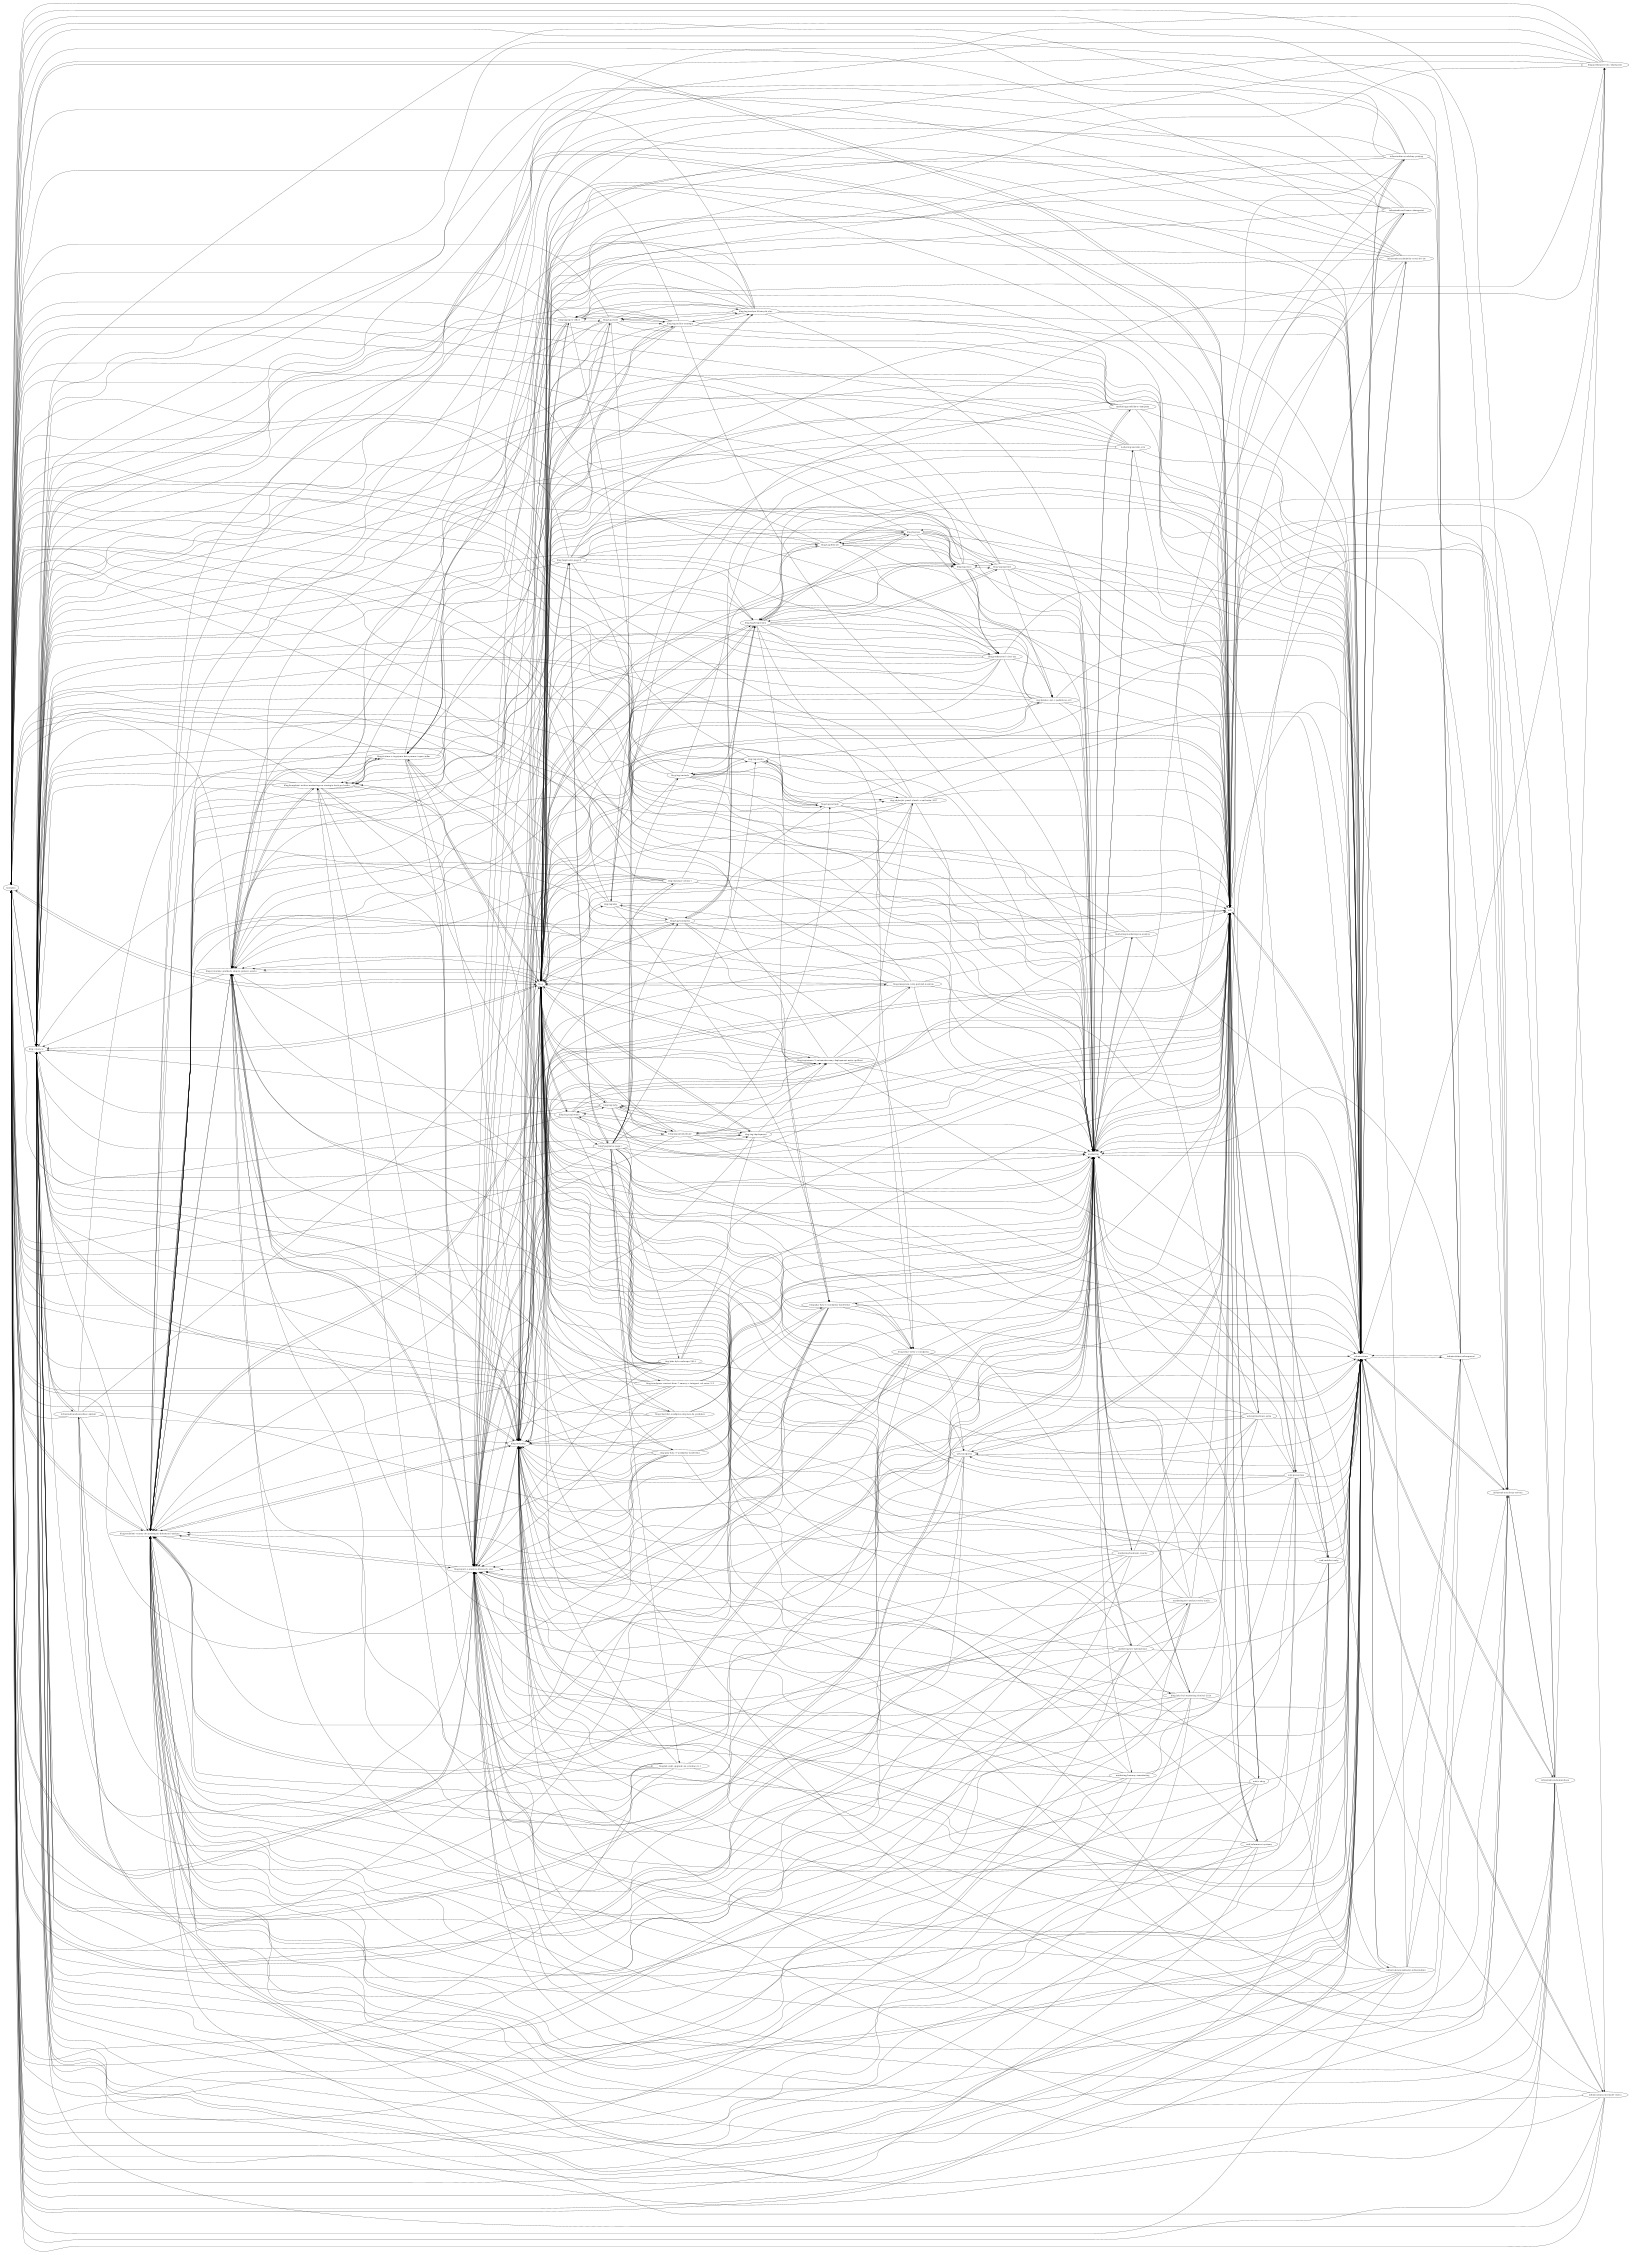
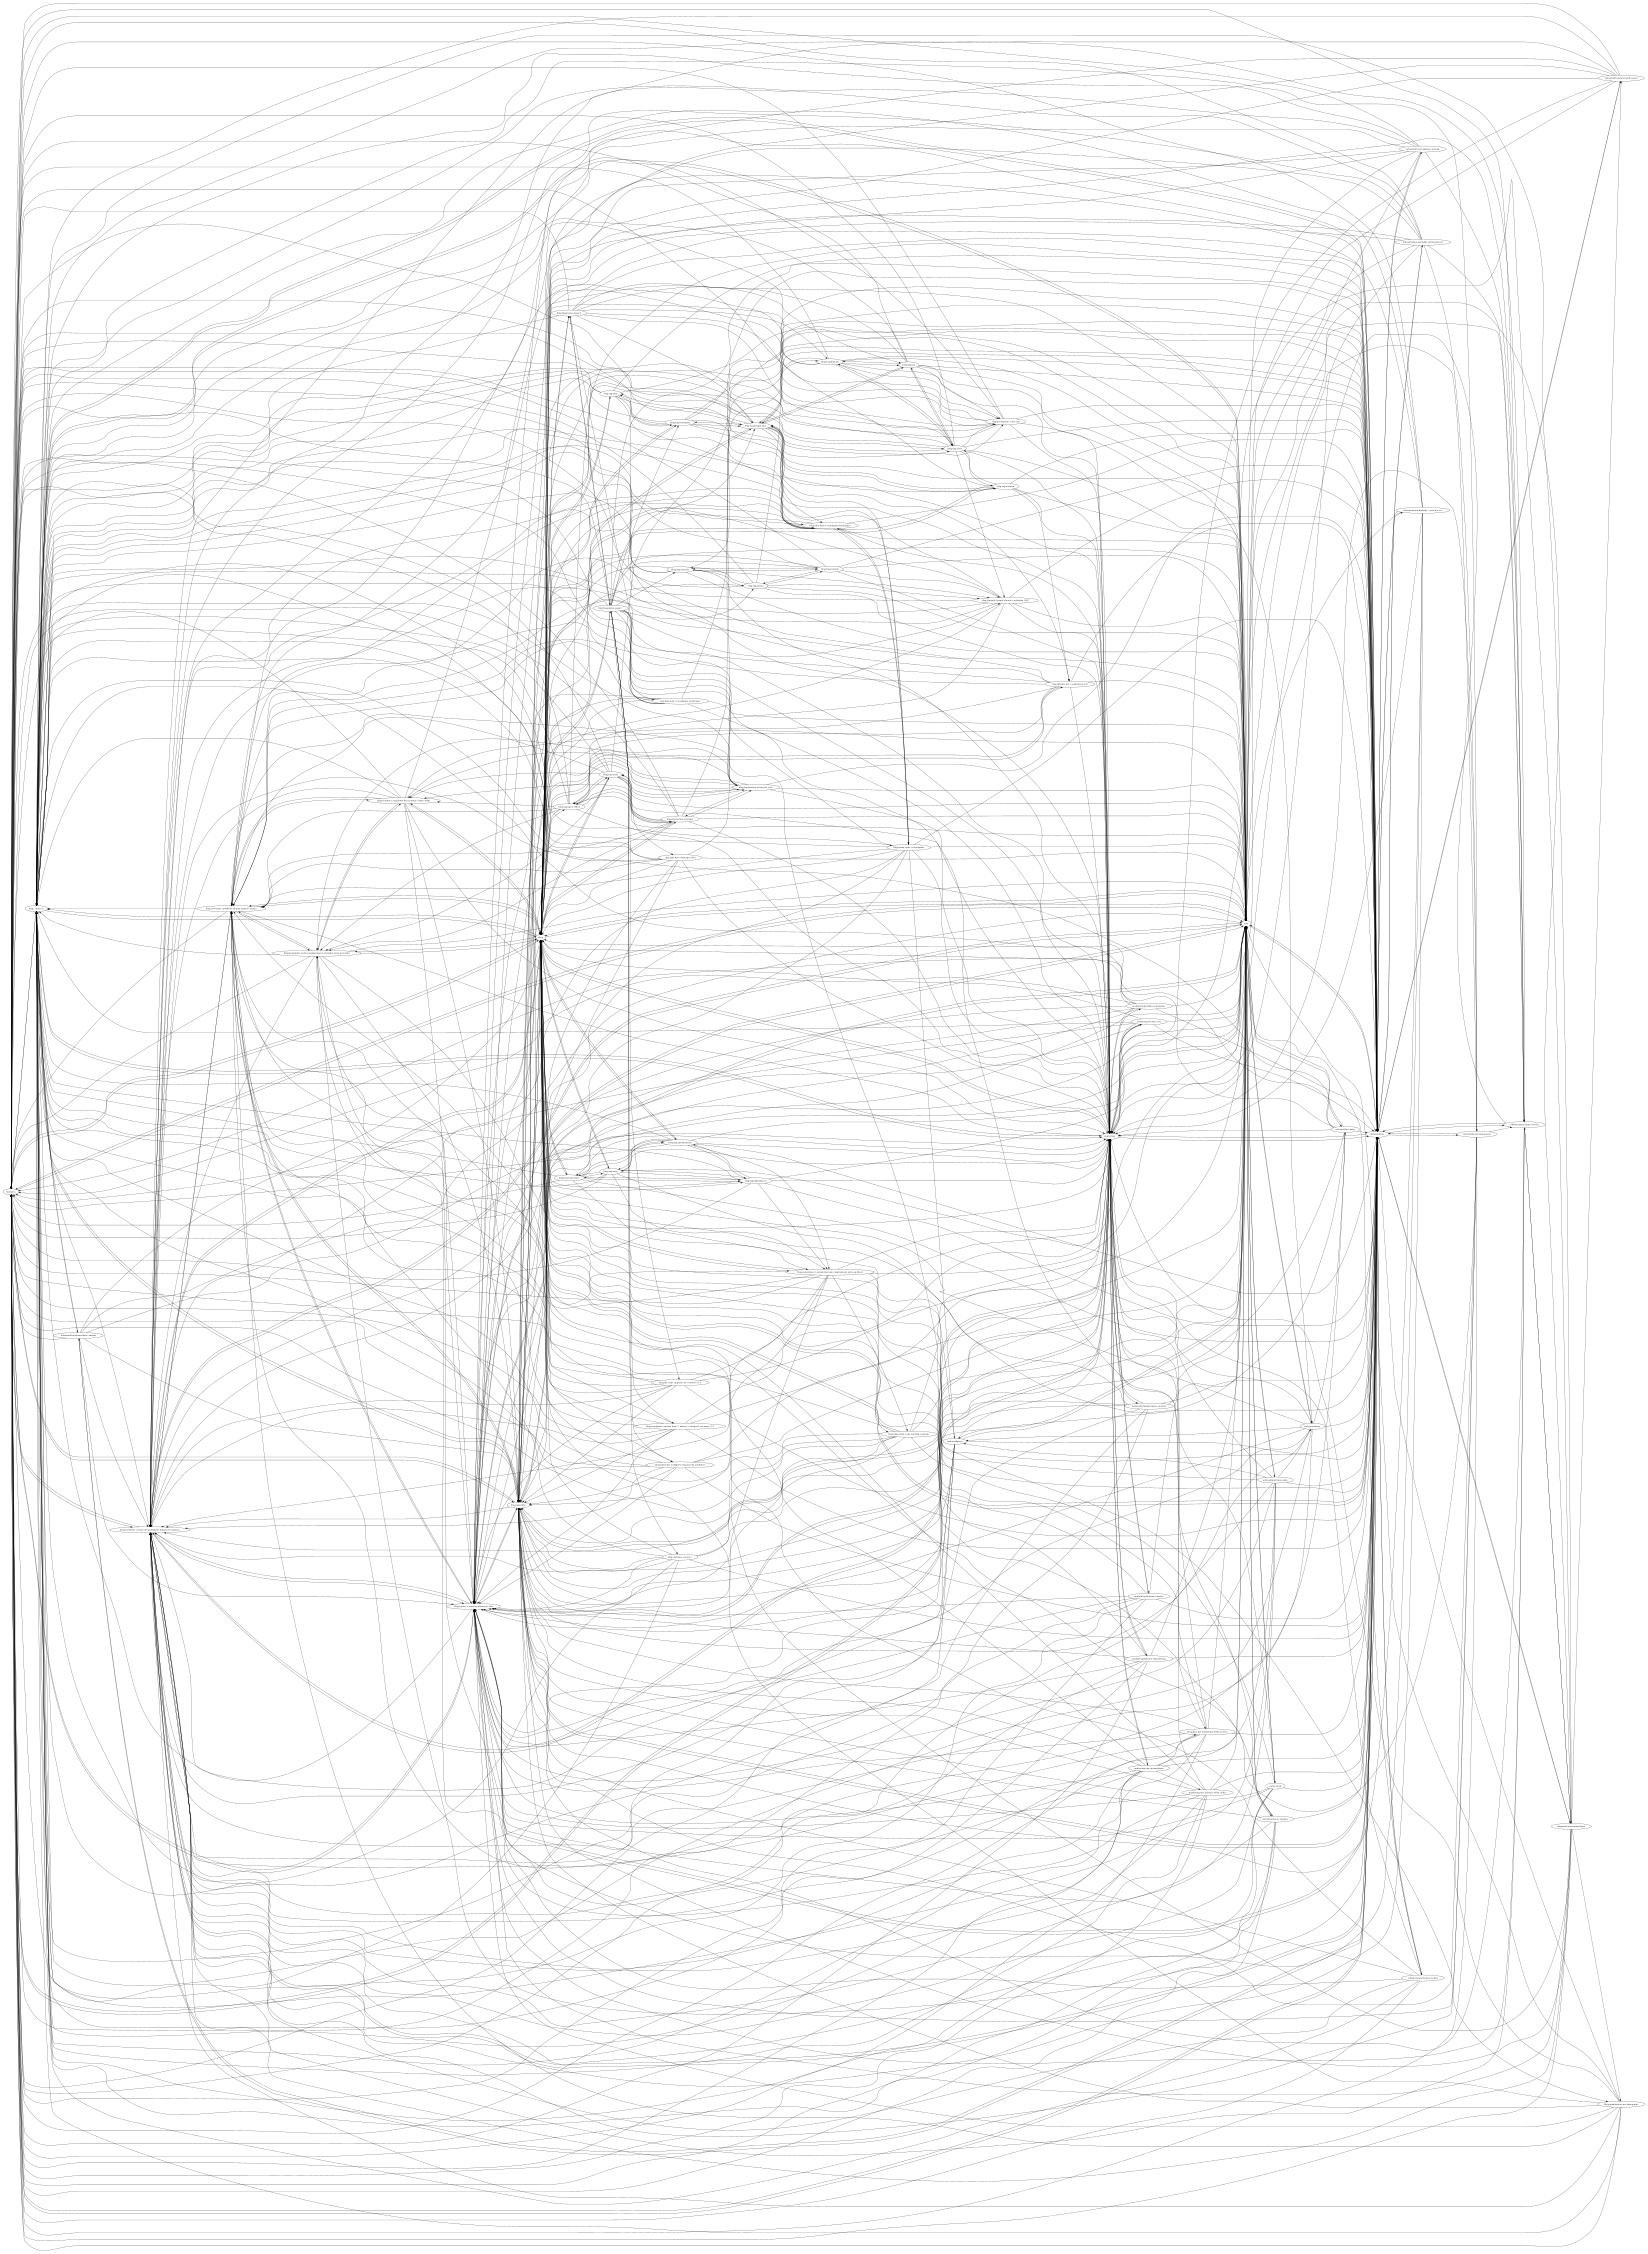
node "infrastruktura/licence-sharepoint": label "infrastruktura/licence-sharepoint" -> "infrastruktura/licence-audity"
edge "blog/tag/cisco" -> "blog/detekce-nat-v-podnikove-siti": now "blog/tag/cisco" -> "blog/chybejici-panel-slozek-v-outlooku-2013"
edge "blog/jak-najit-upgrade-na-windows-8-1" -> "web": added
edge "marketing/bannery-remarketing" -> "marketing": added
edge "blog/rozdeleni-vyrazu-do-podskupin-dokonceni-analyzy" -> "blog/mikroftp": removed
